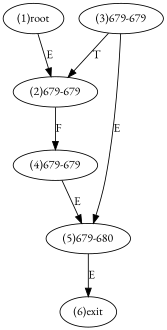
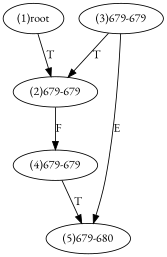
edge "(1)root" -> "(2)679-679": label "E" -> "T"
edge "(4)679-679" -> "(5)679-680": label "E" -> "T"
node "(6)exit": removed
